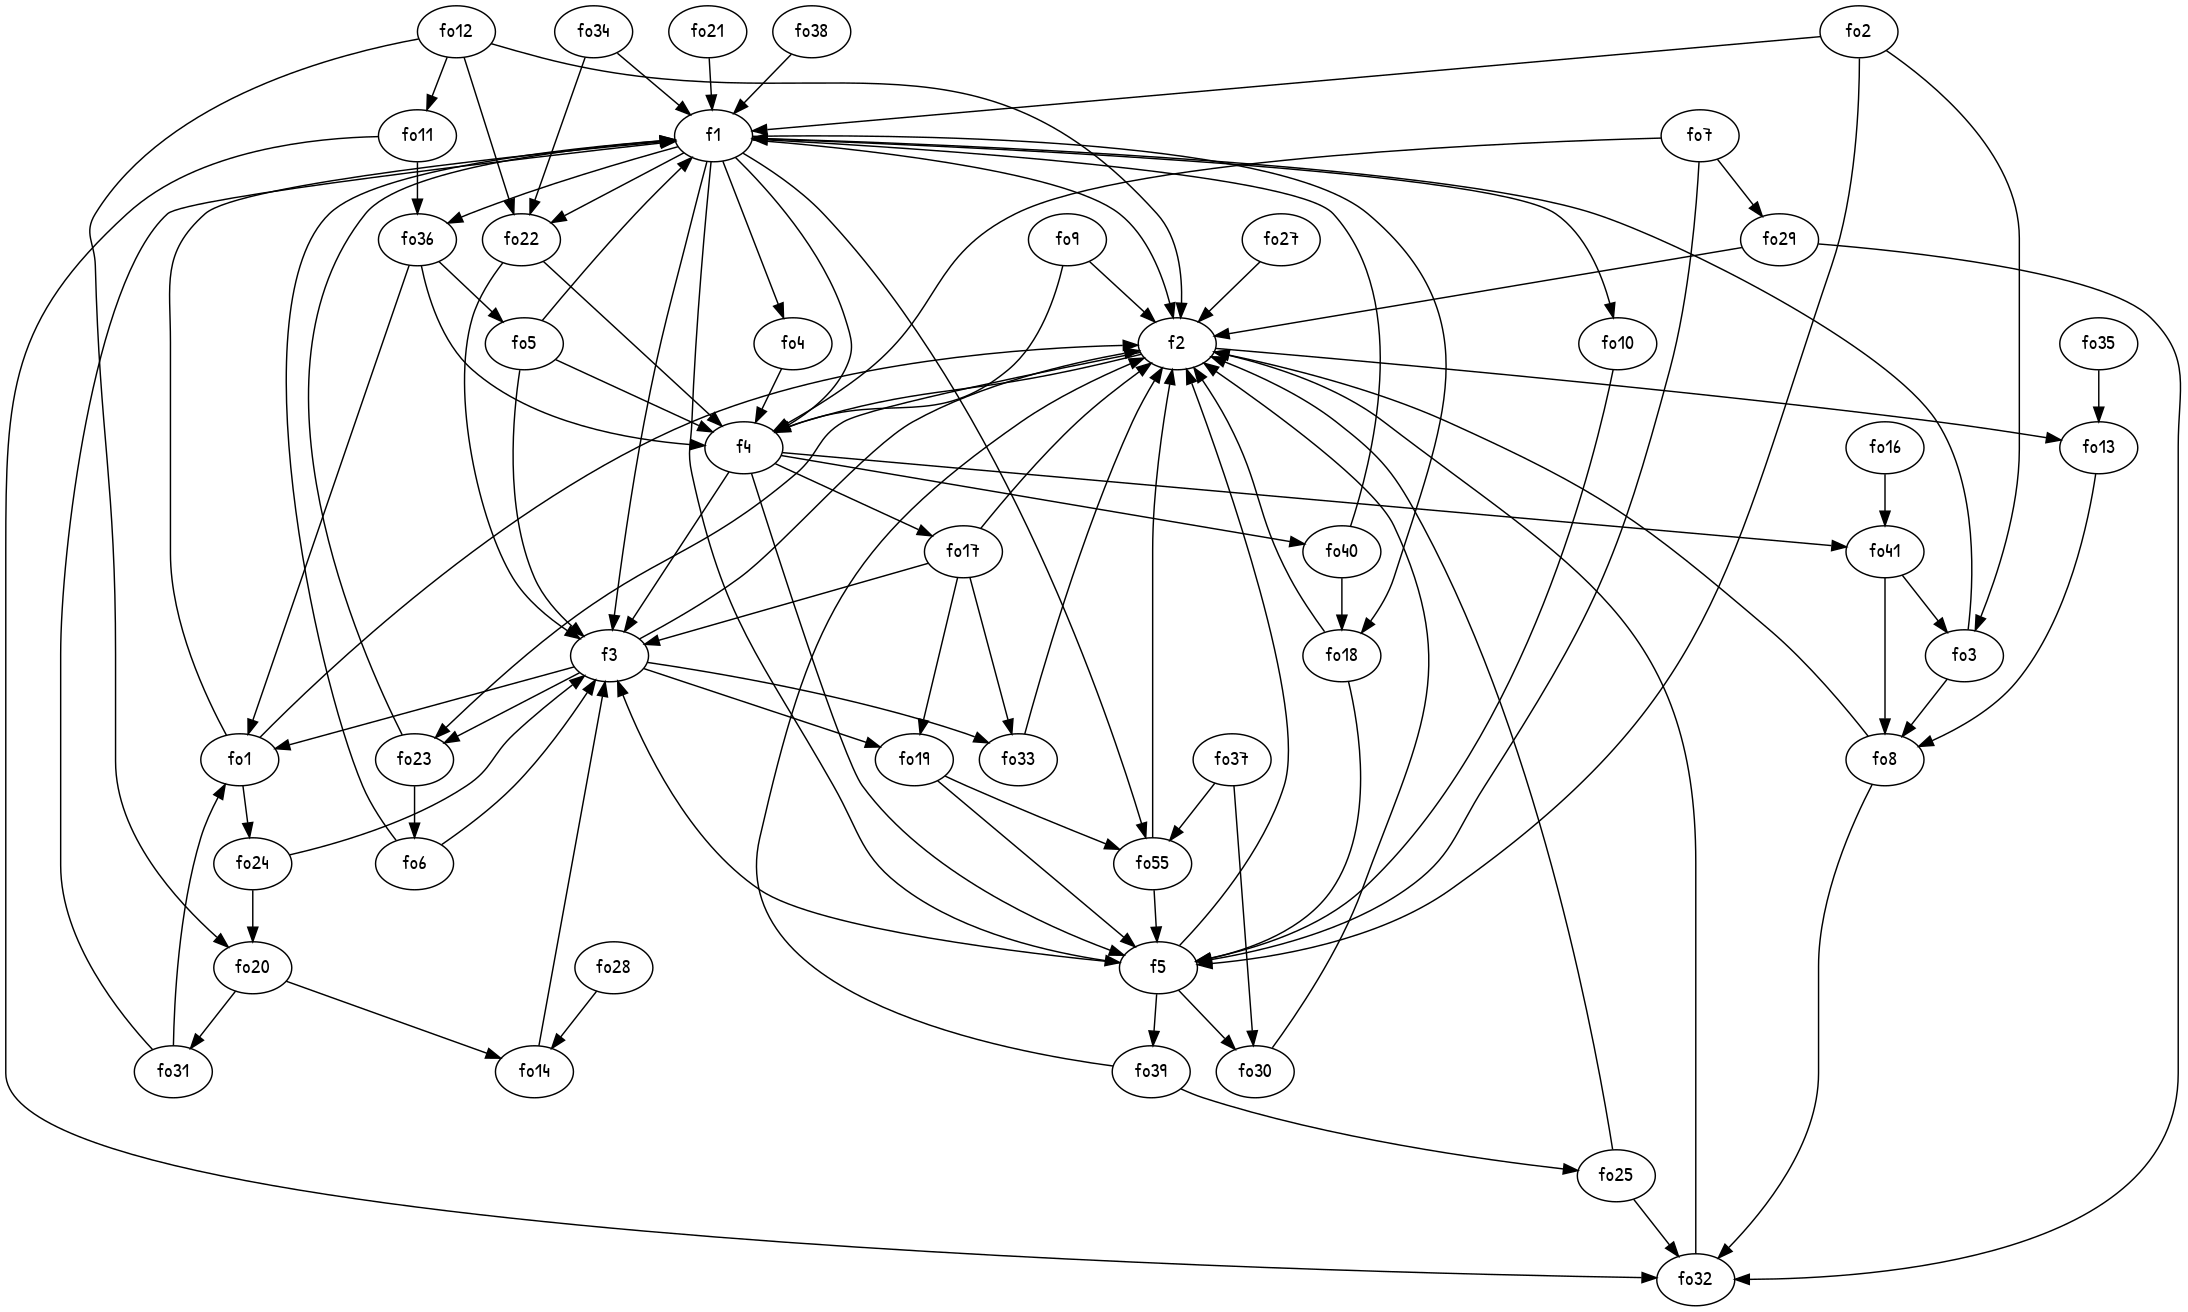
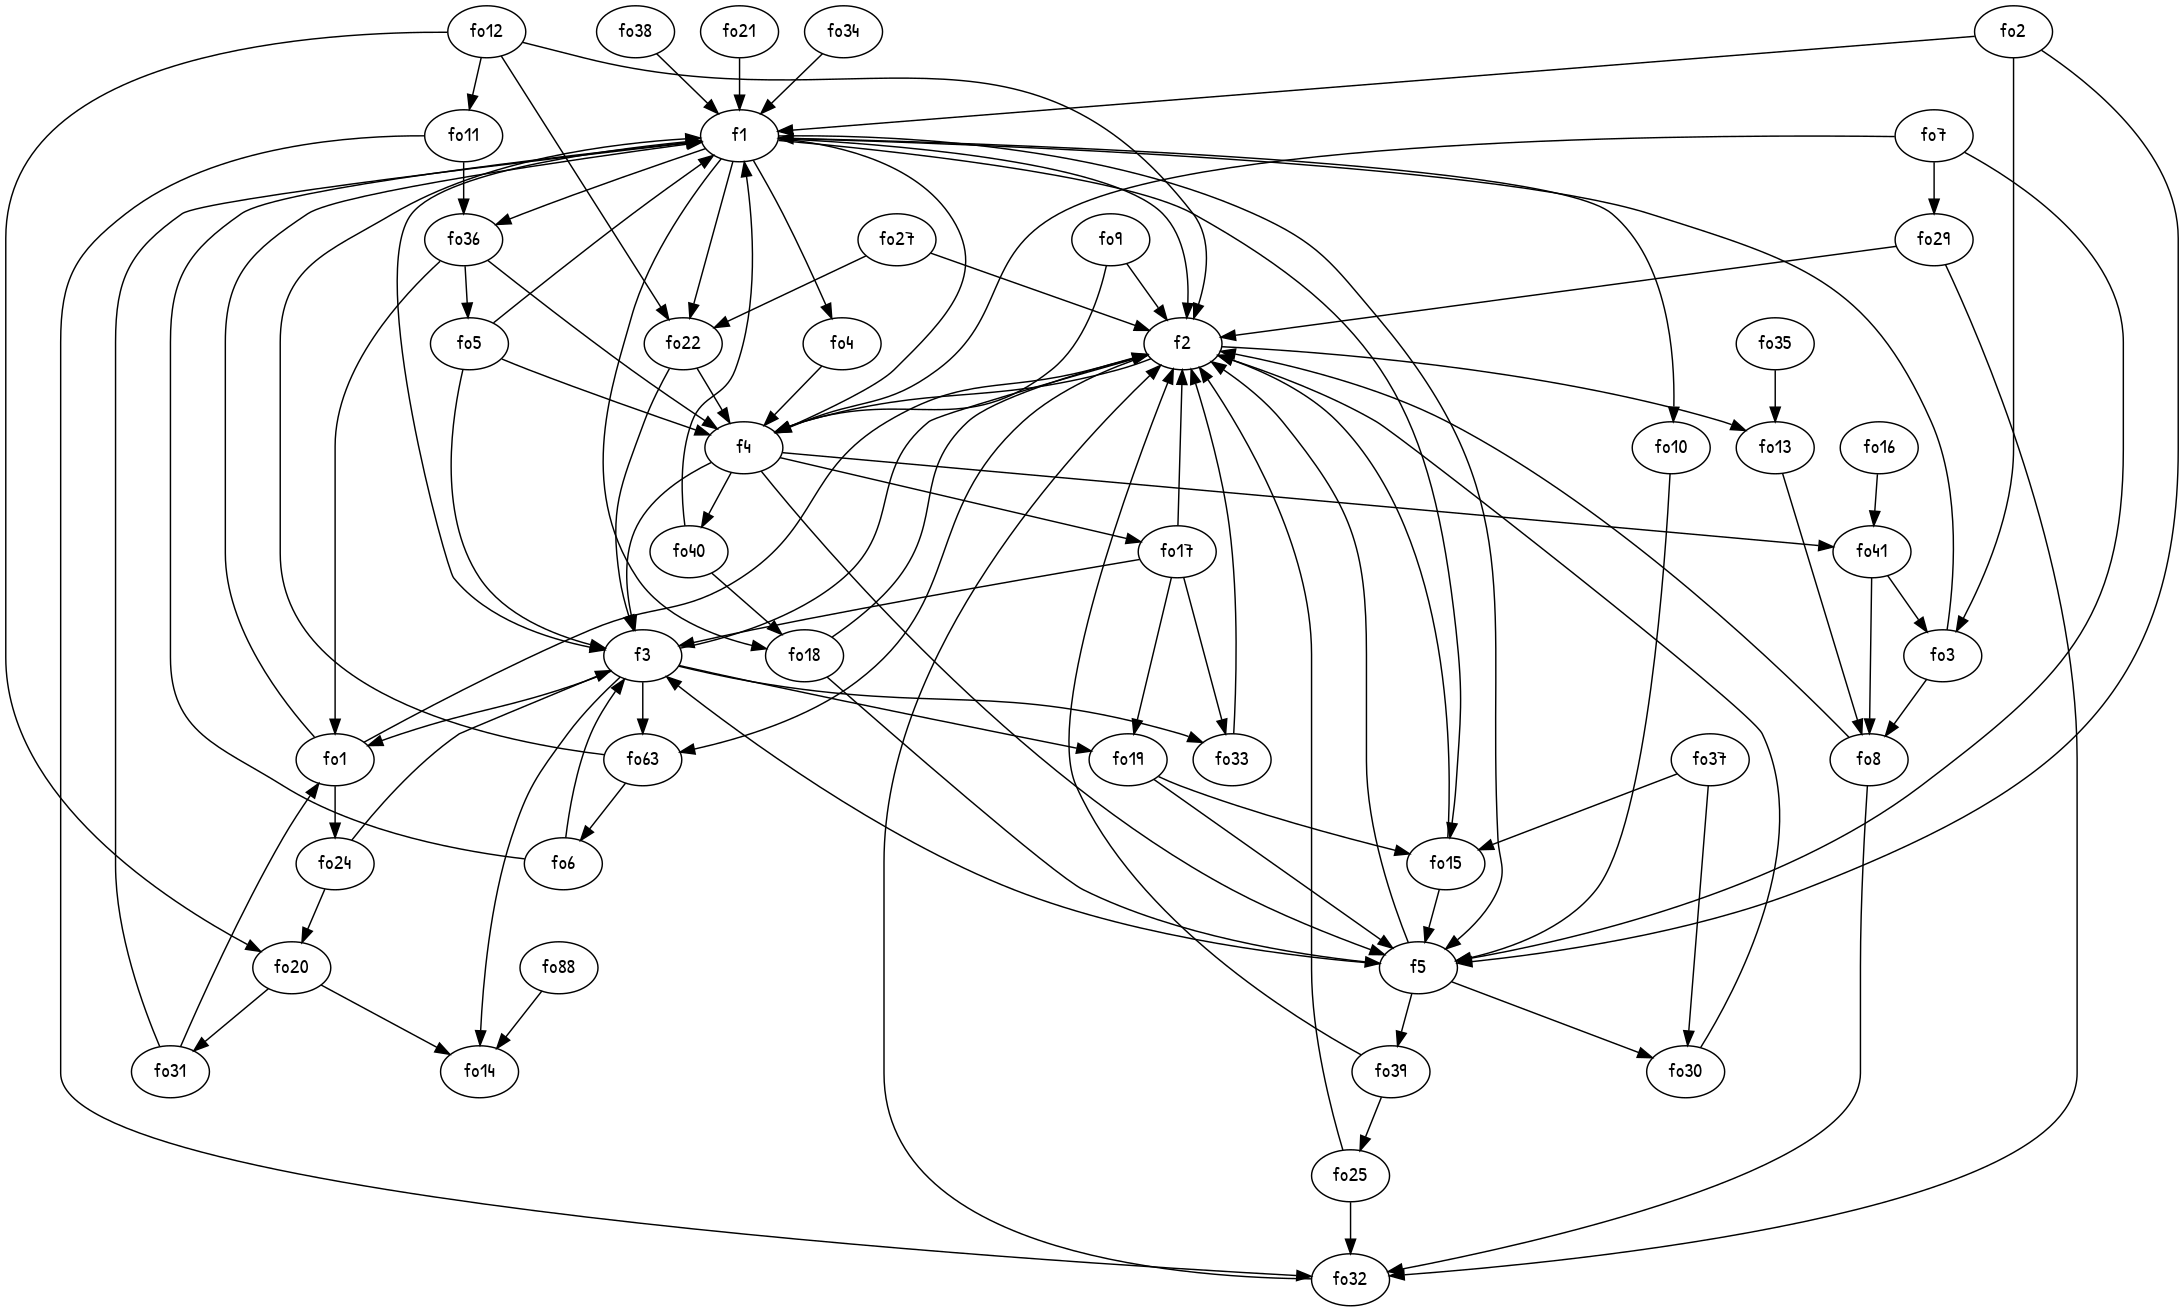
edge "fo34" -> "fo22": now "fo27" -> "fo22"
node "fo23": label "fo23" -> "fo63"
node "fo55": label "fo55" -> "fo15"
edge "fo14" -> "f3": reversed
node "fo28": label "fo28" -> "fo88"
